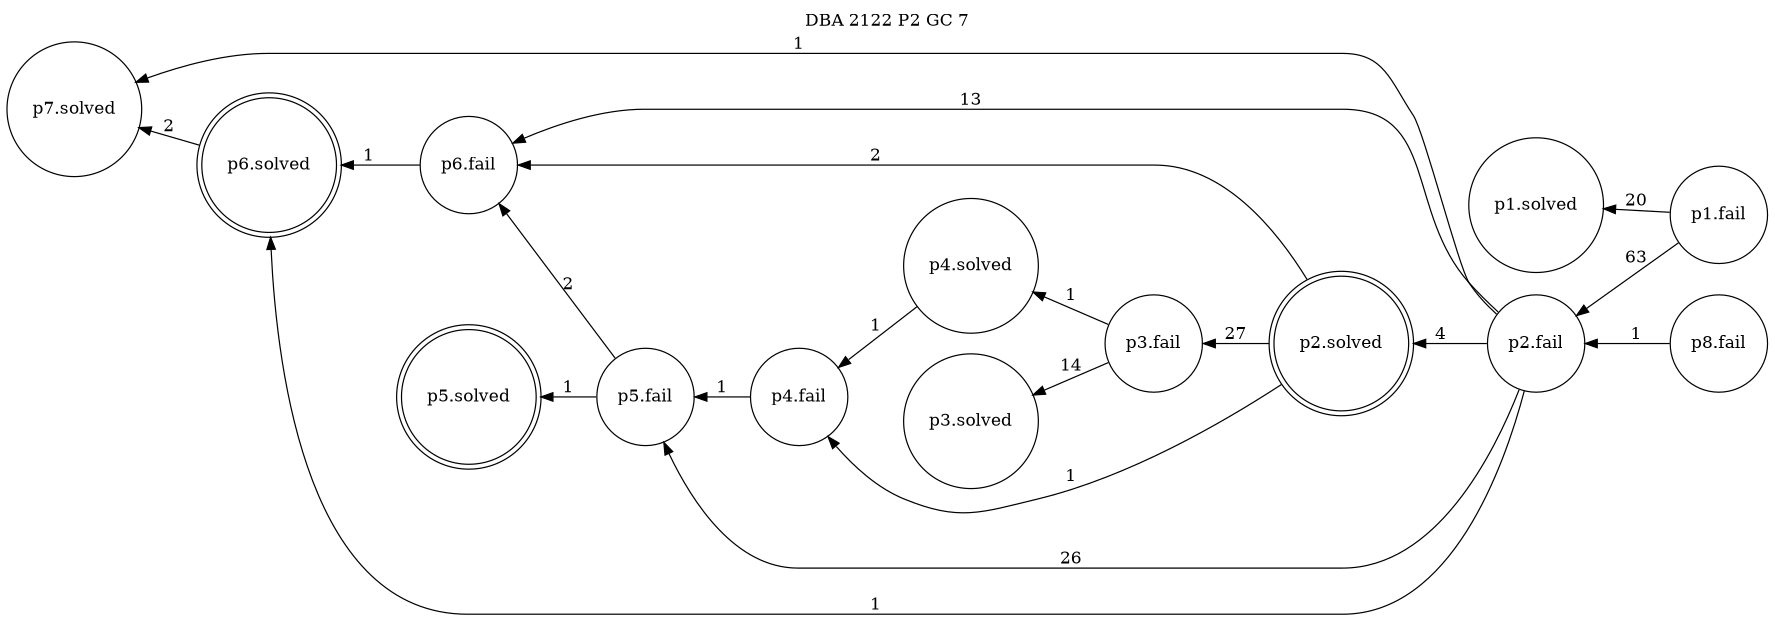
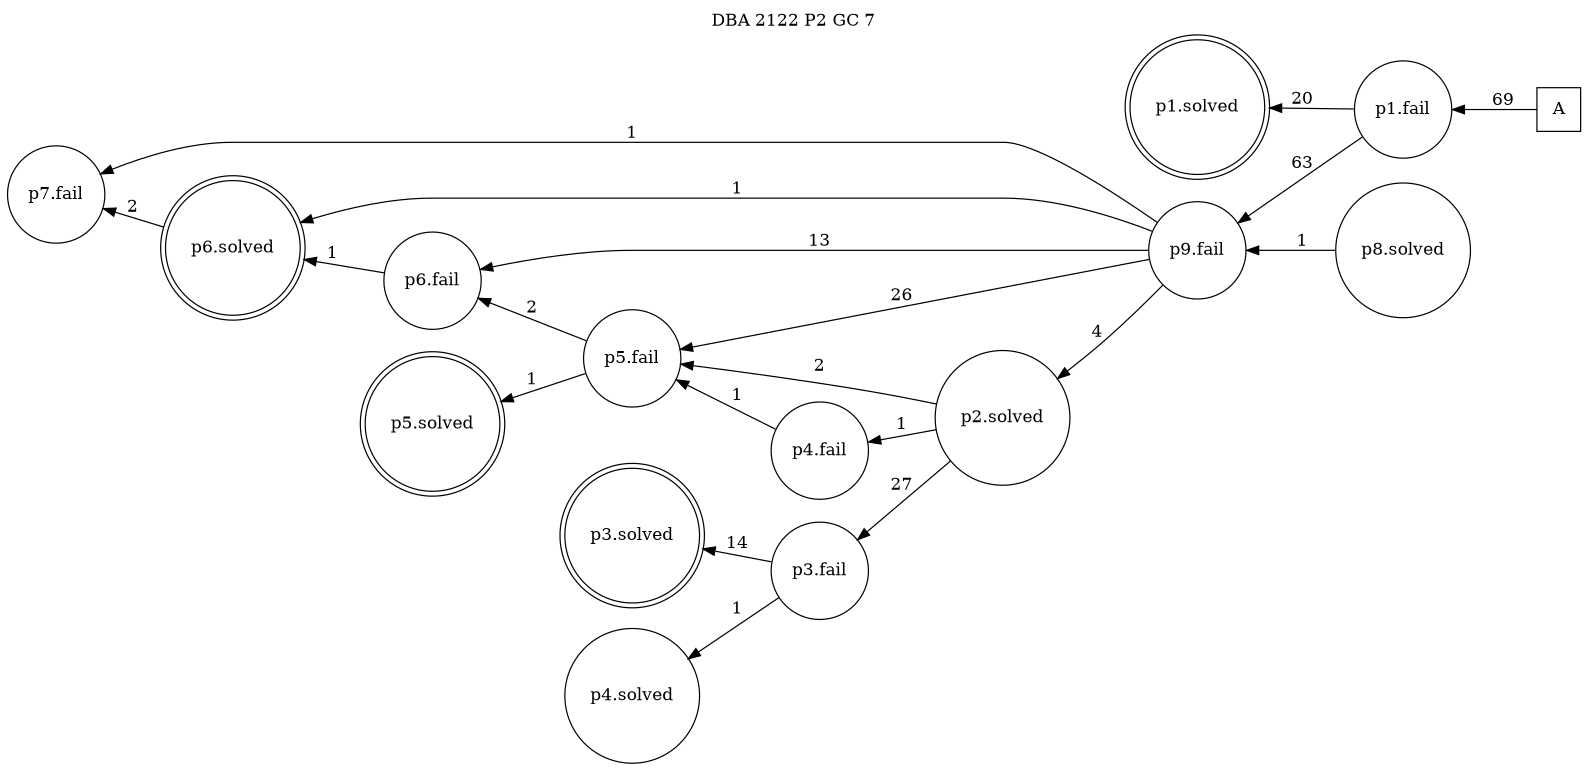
node "p7.solved": label "p7.solved" -> "p7.fail"
node "A": added
edge "p2.solved" -> "p6.fail": now "p2.solved" -> "p5.fail"
node "p1.solved": shape circle -> doublecircle
edge "p4.solved" -> "p4.fail": removed, label "1"
node "p2.solved": shape doublecircle -> circle
node "p2.fail": label "p2.fail" -> "p9.fail"
node "p8.fail": label "p8.fail" -> "p8.solved"
node "p3.solved": shape circle -> doublecircle
